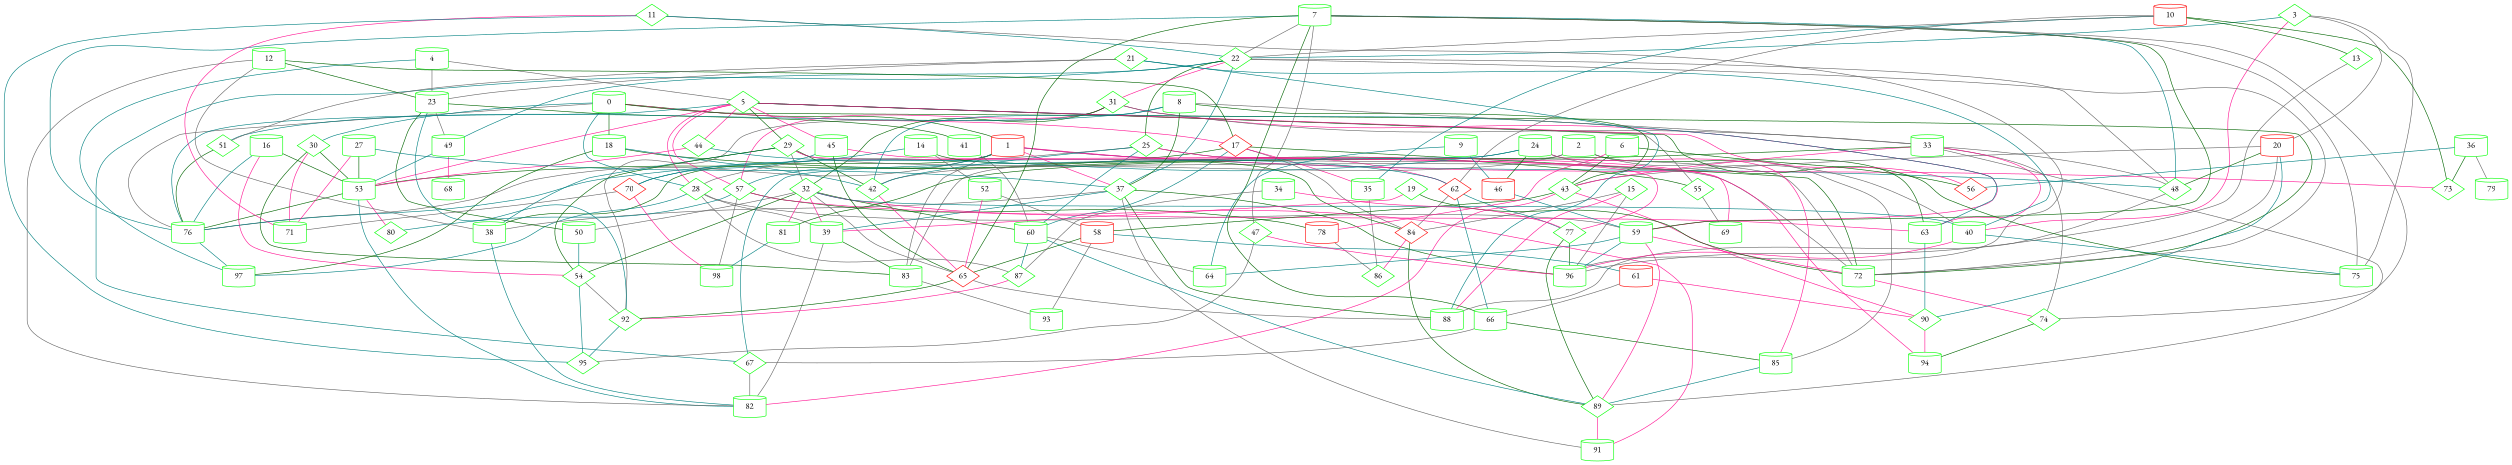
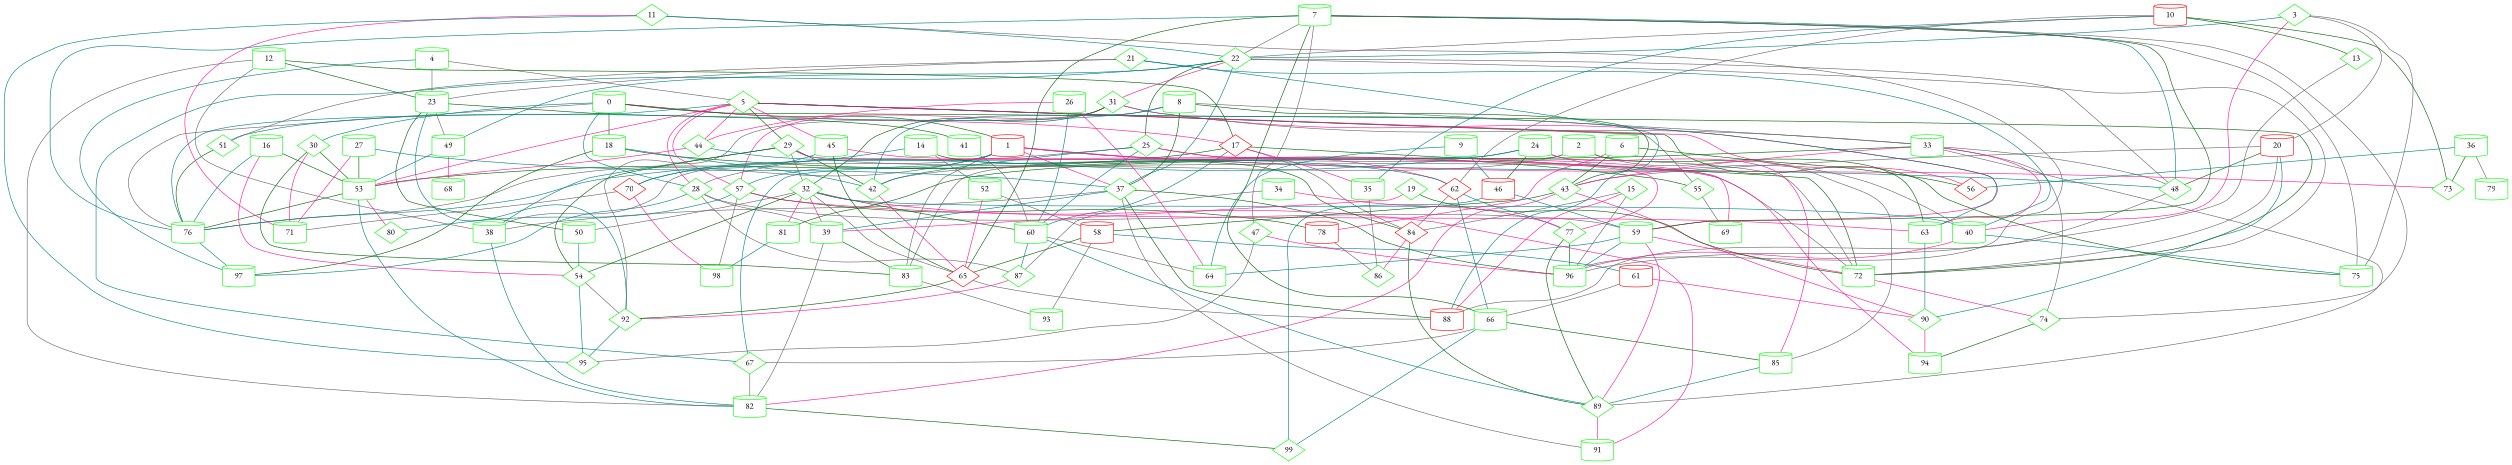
node "26": added
edge "1" -- "38": color darkgreen -> gray40
node "88": color green -> red
node "99": added
